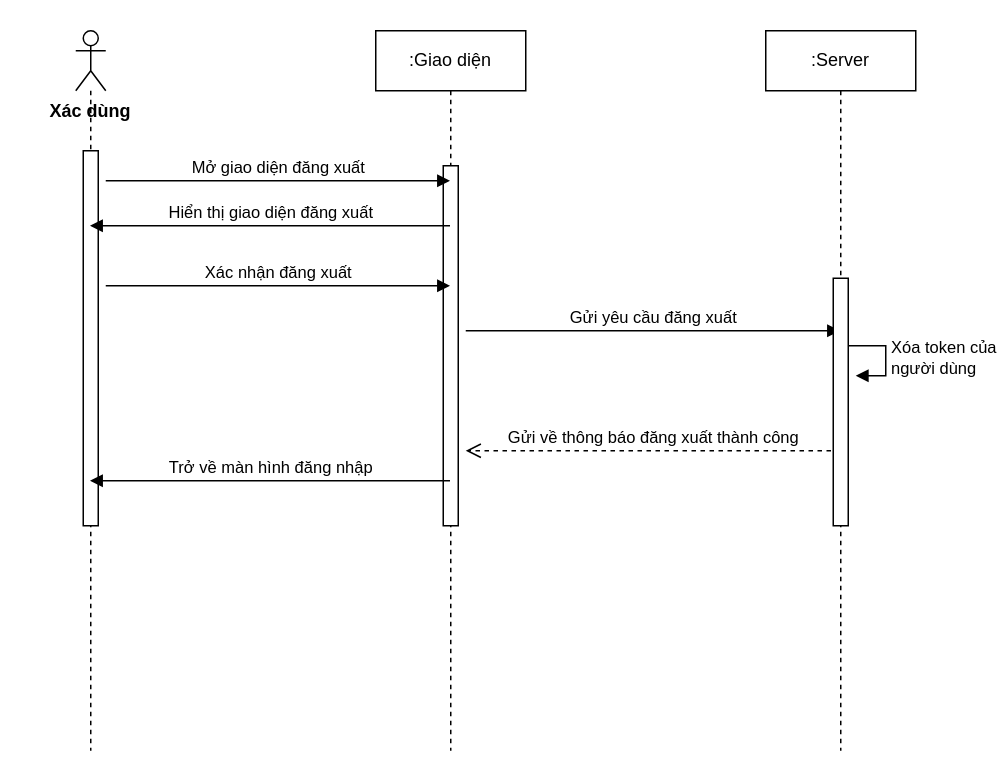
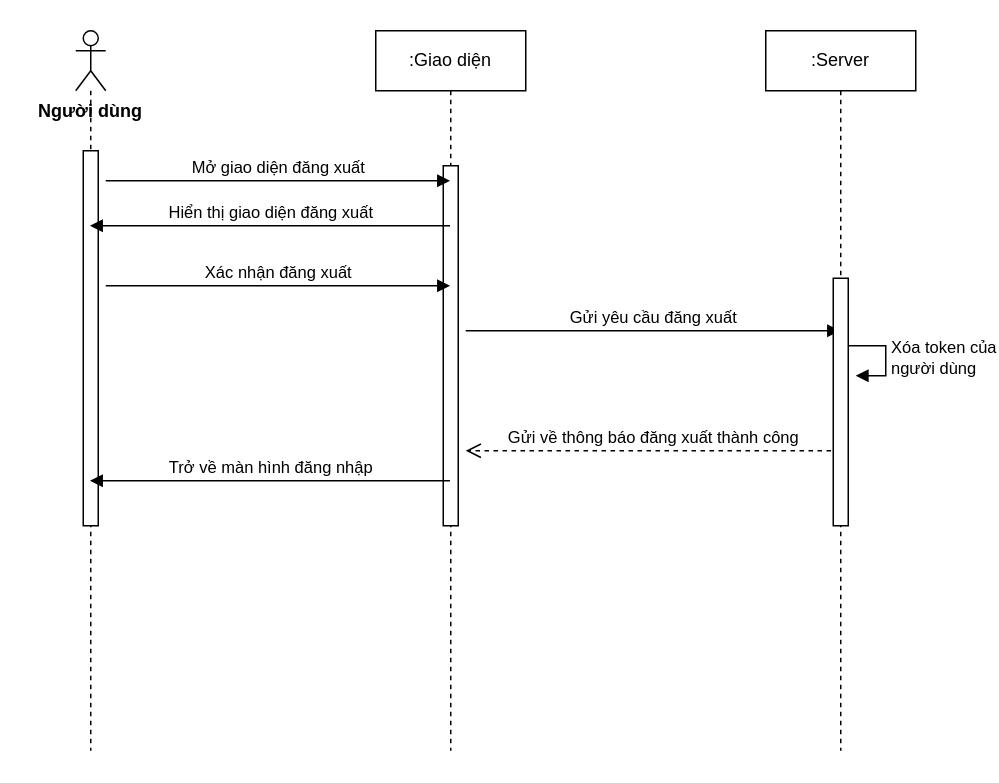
node "Xác dùng": label "Xác dùng" -> "Người dùng"
